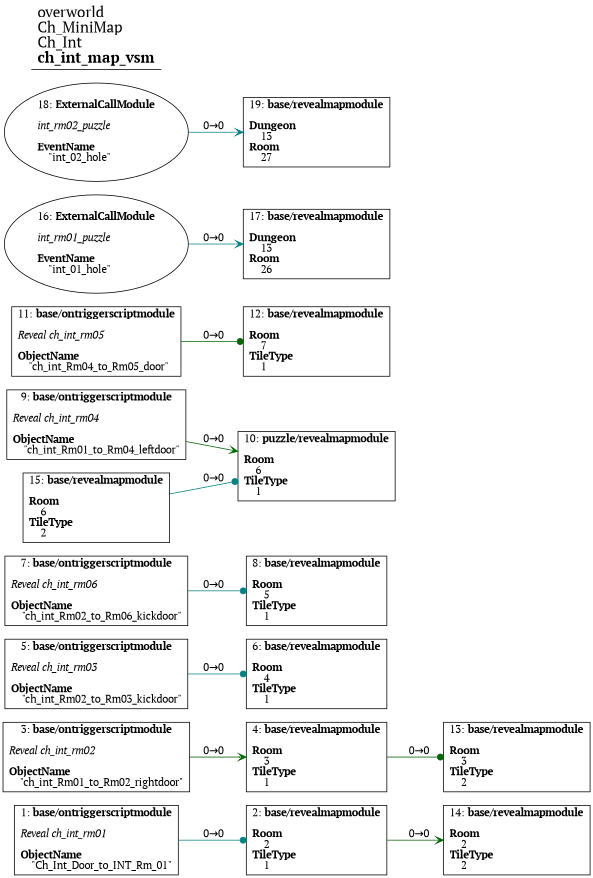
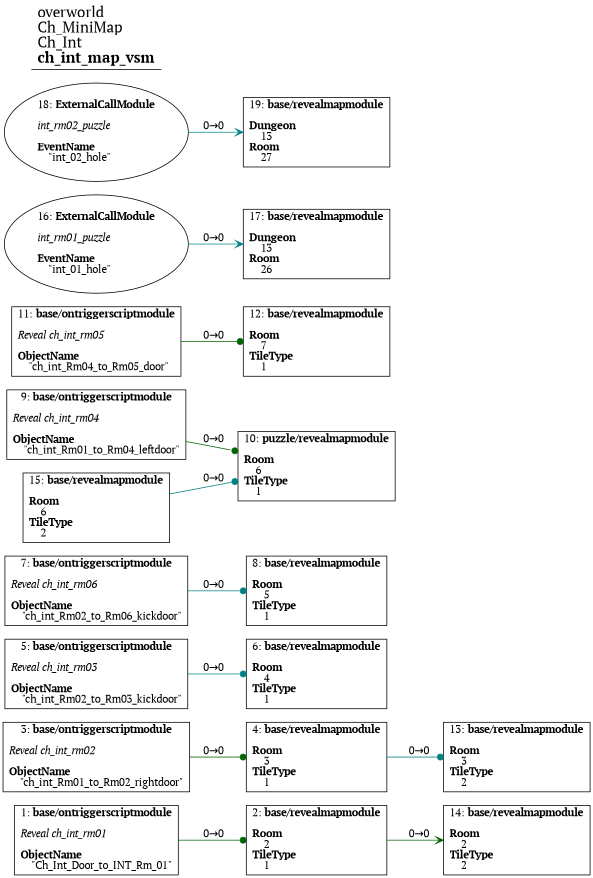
edge "9:" -> "10:": arrowhead vee -> dot
edge "3:" -> "4:": arrowhead vee -> dot
edge "4:" -> "13:": color darkgreen -> teal
edge "1:" -> "2:": color teal -> darkgreen
